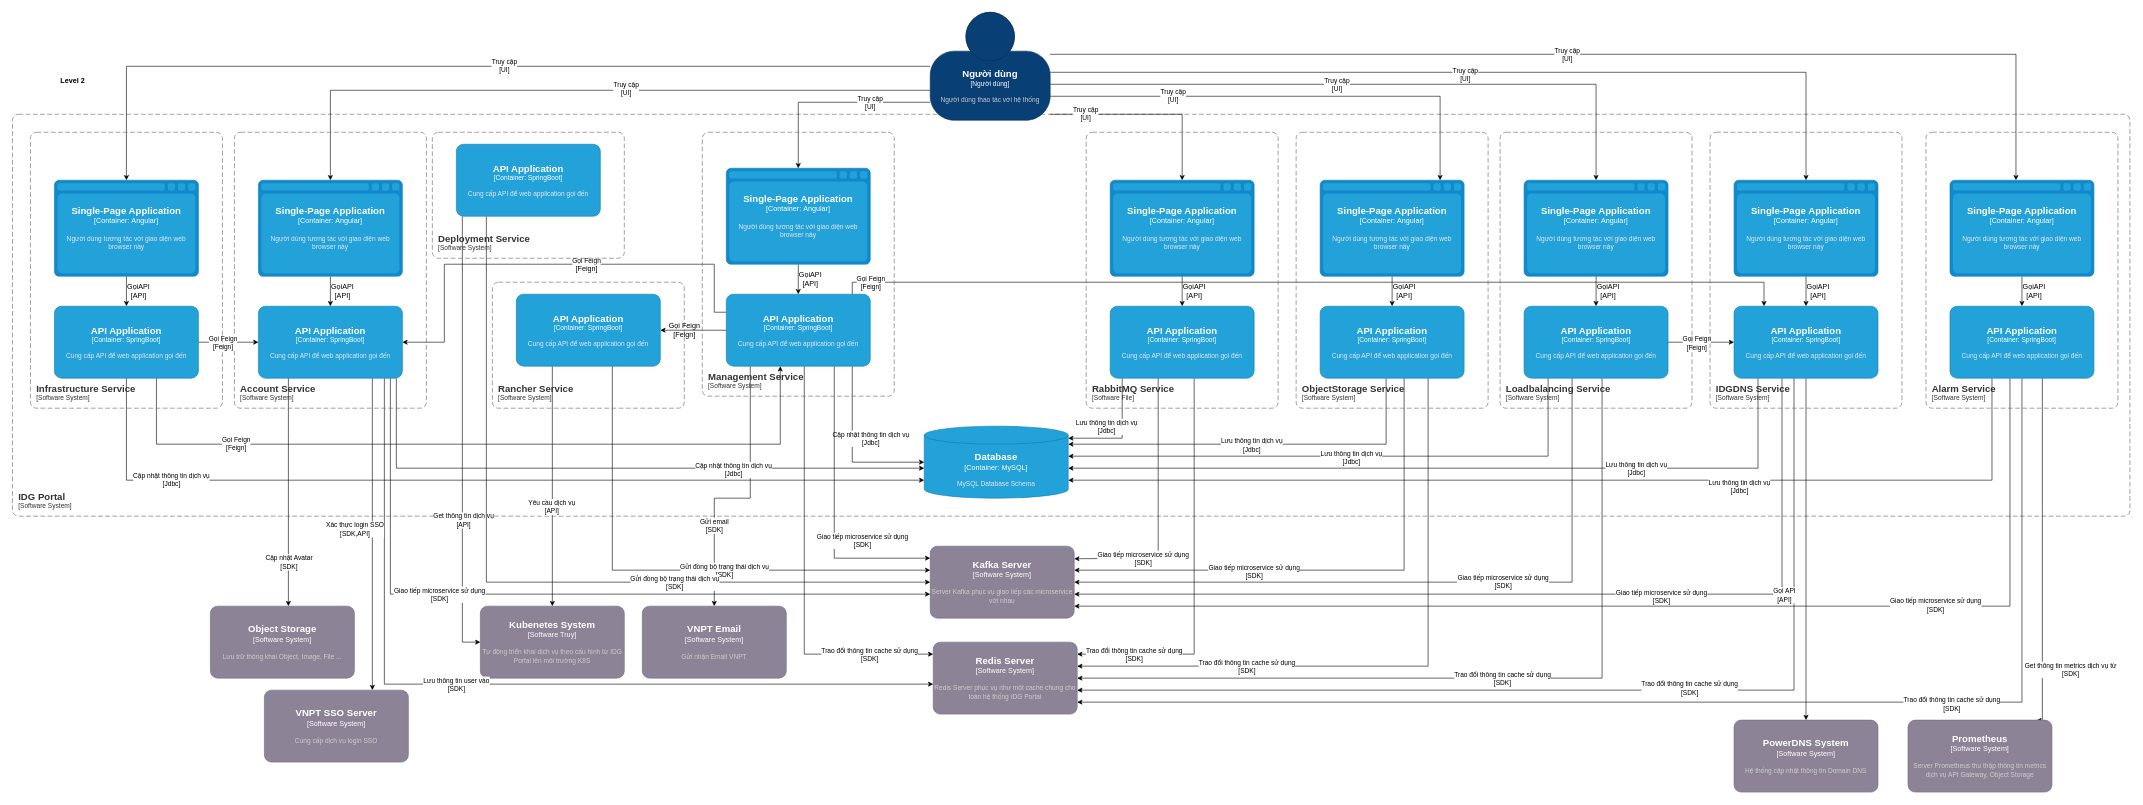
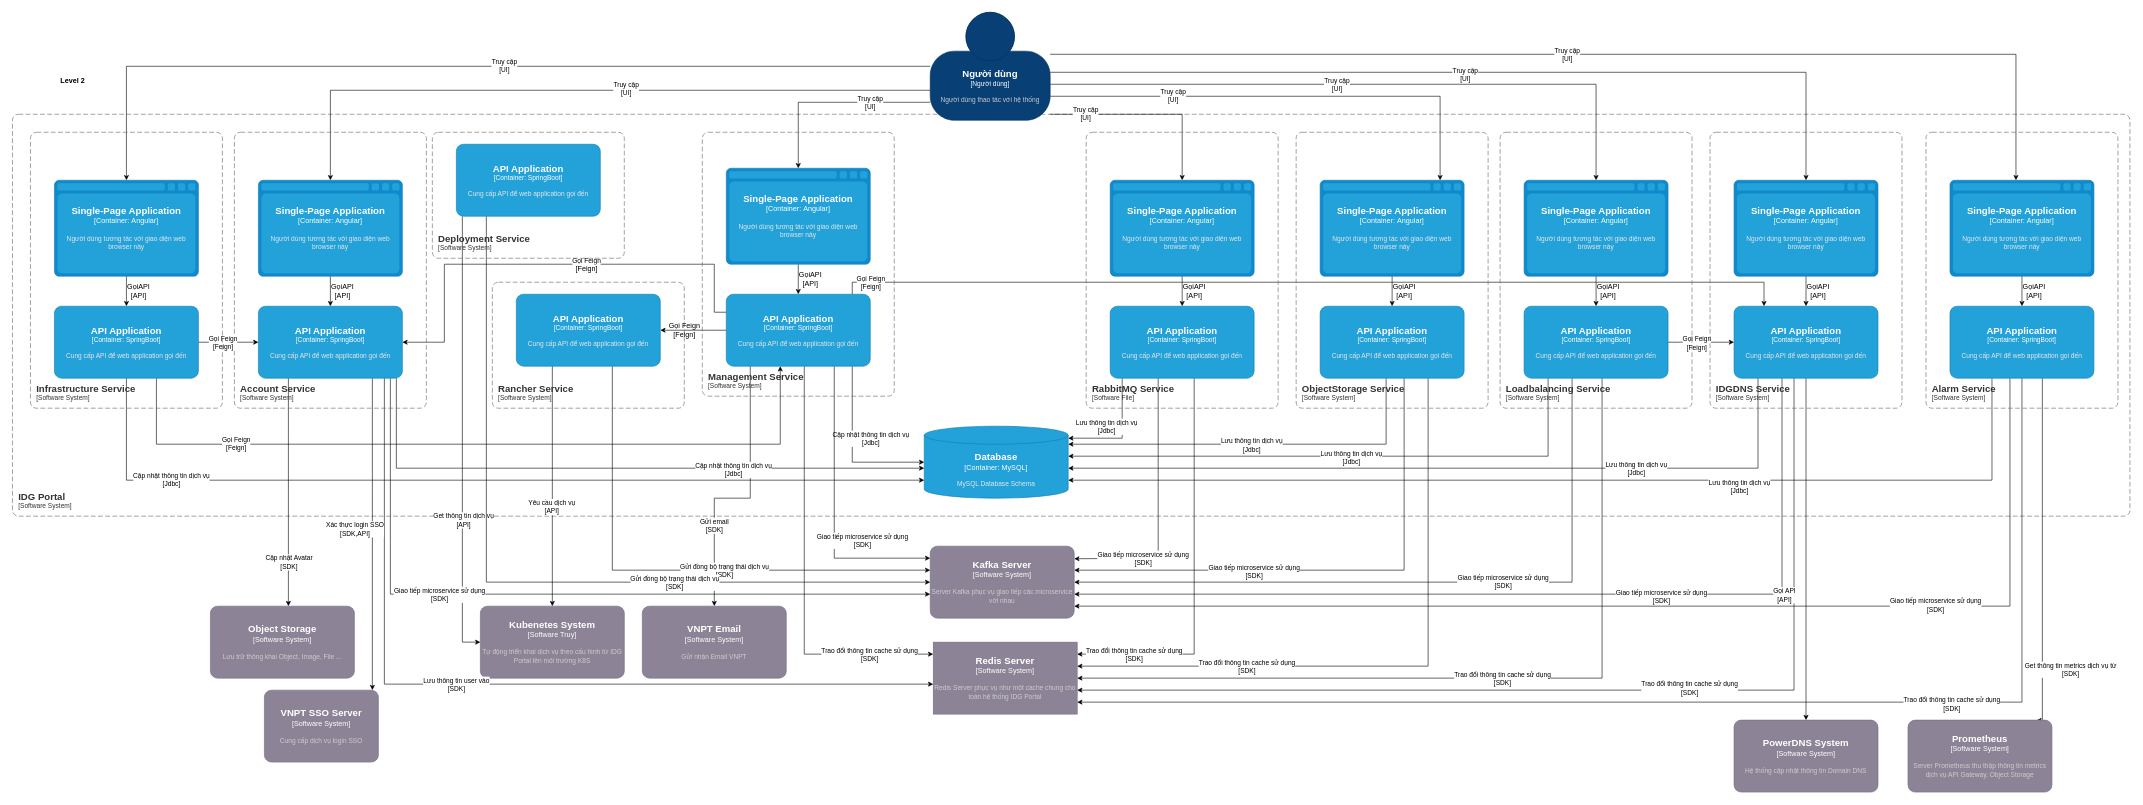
node "Redis Server [Software System] Redis Server phục vụ như một cache chung cho toàn hệ thống IDG Portal": shape rounded rectangle -> rectangle
node "VNPT SSO Server [Software System] Cung cấp dịch vụ login SSO": size 144x72 -> 114x72
